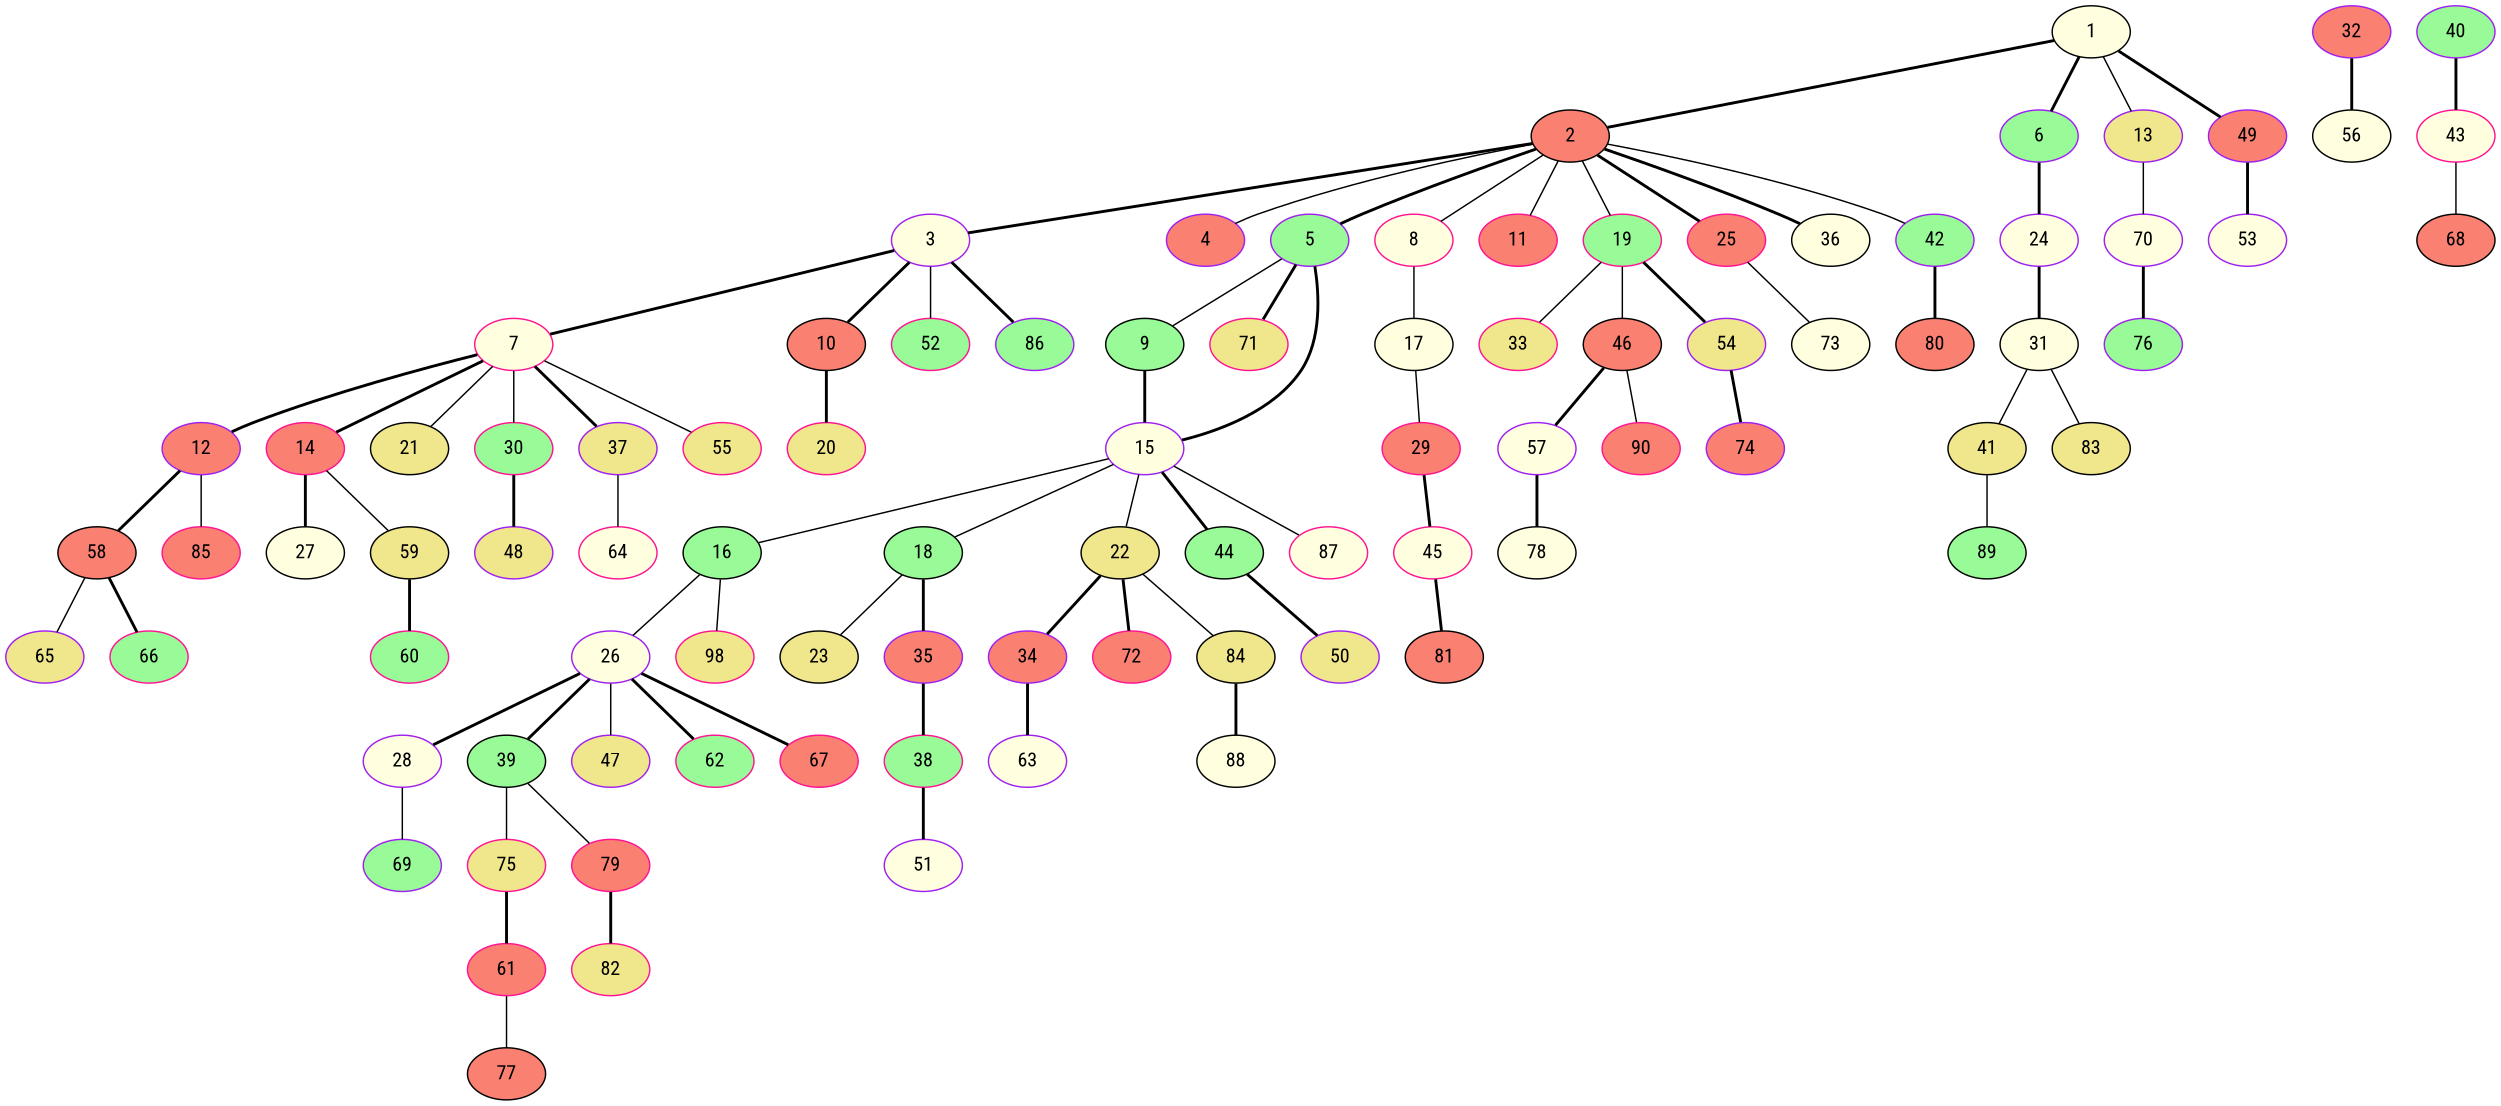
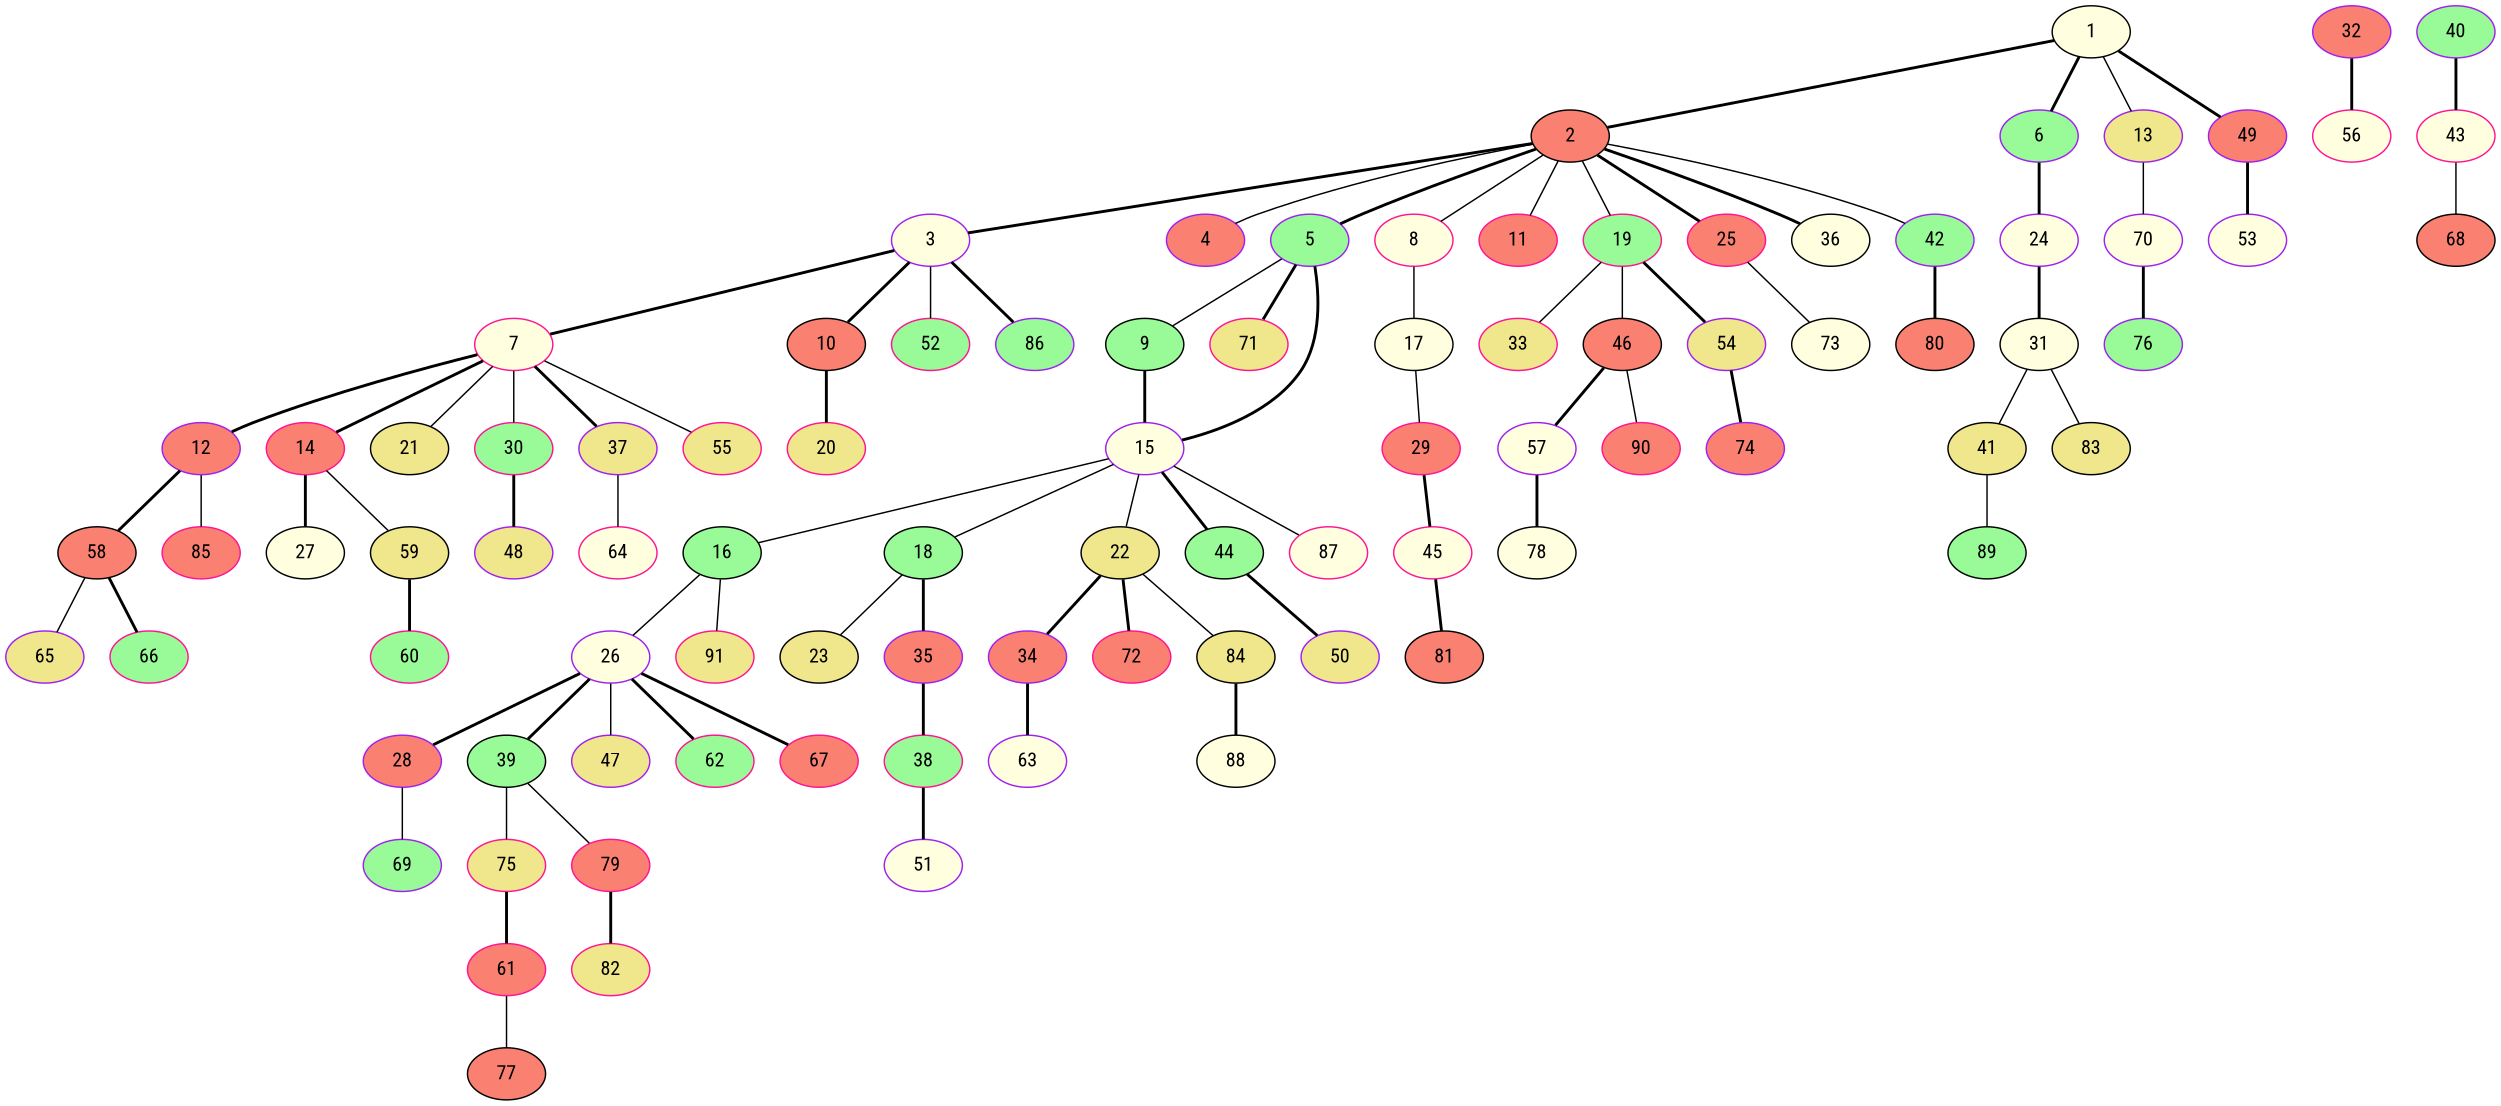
node "56": color black -> deeppink
node "98": label "98" -> "91"
node "28": fillcolor lightyellow -> salmon
